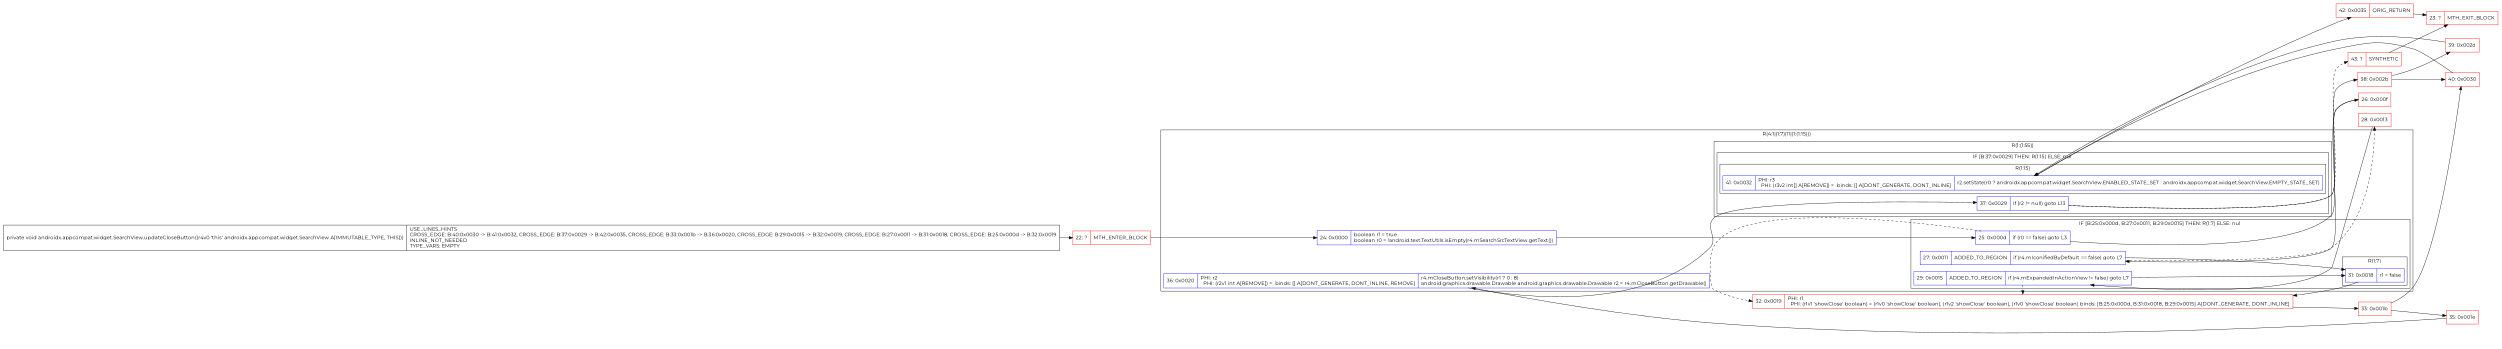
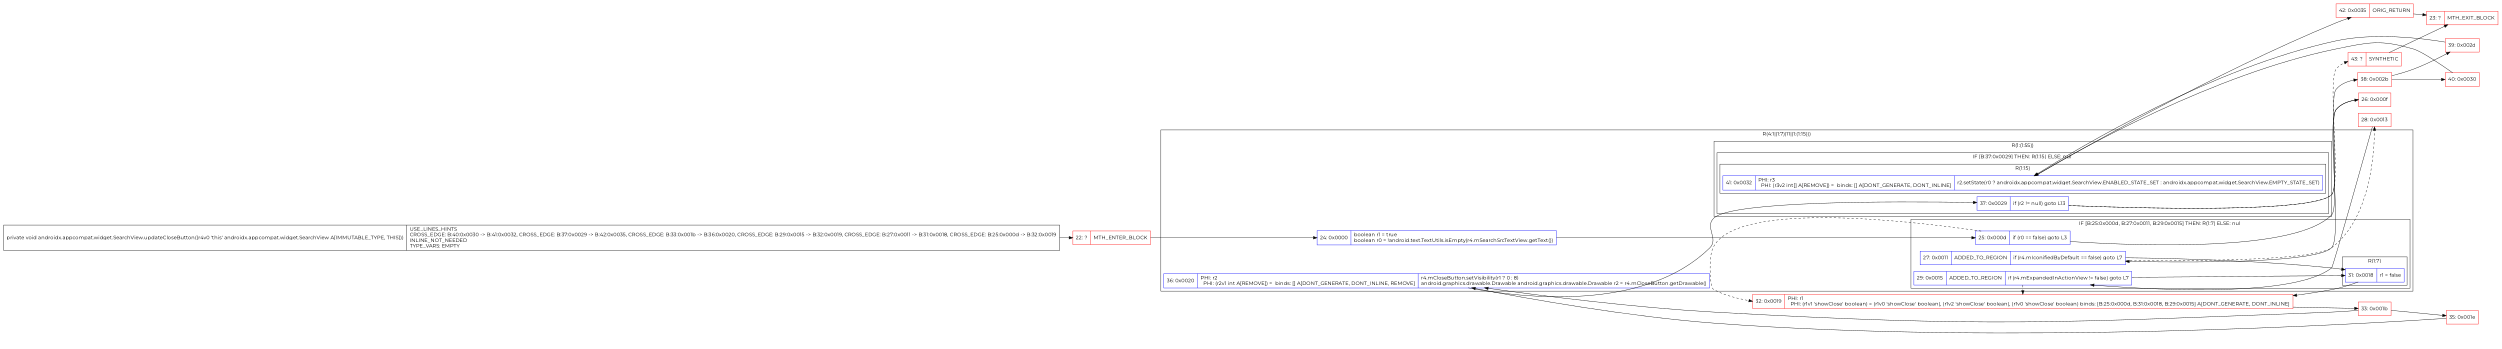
edge "33: 0x001b" -> "40: 0x0030": now "33: 0x001b" -> "36: 0x0020"
